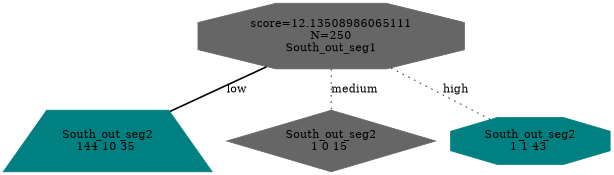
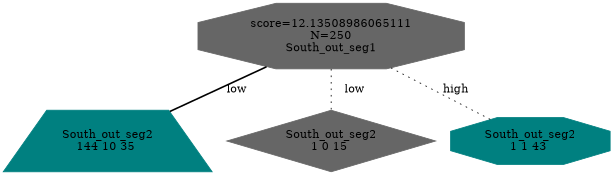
edge "score=12.13508986065111 N=250 South_out_seg1" -- "South_out_seg2 1 0 15": label "medium" -> "low"
